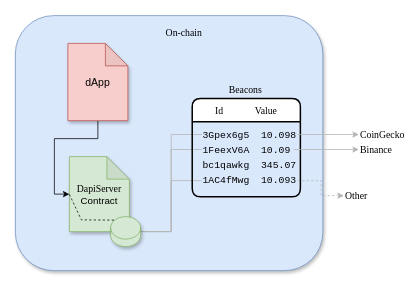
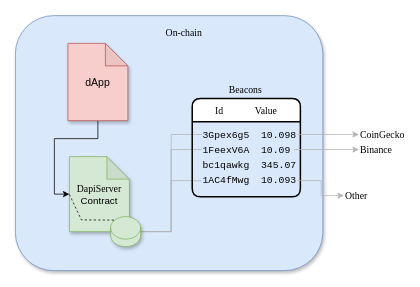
edge "1AC4fMwg 10.093" -> "Other": style dashed -> solid
